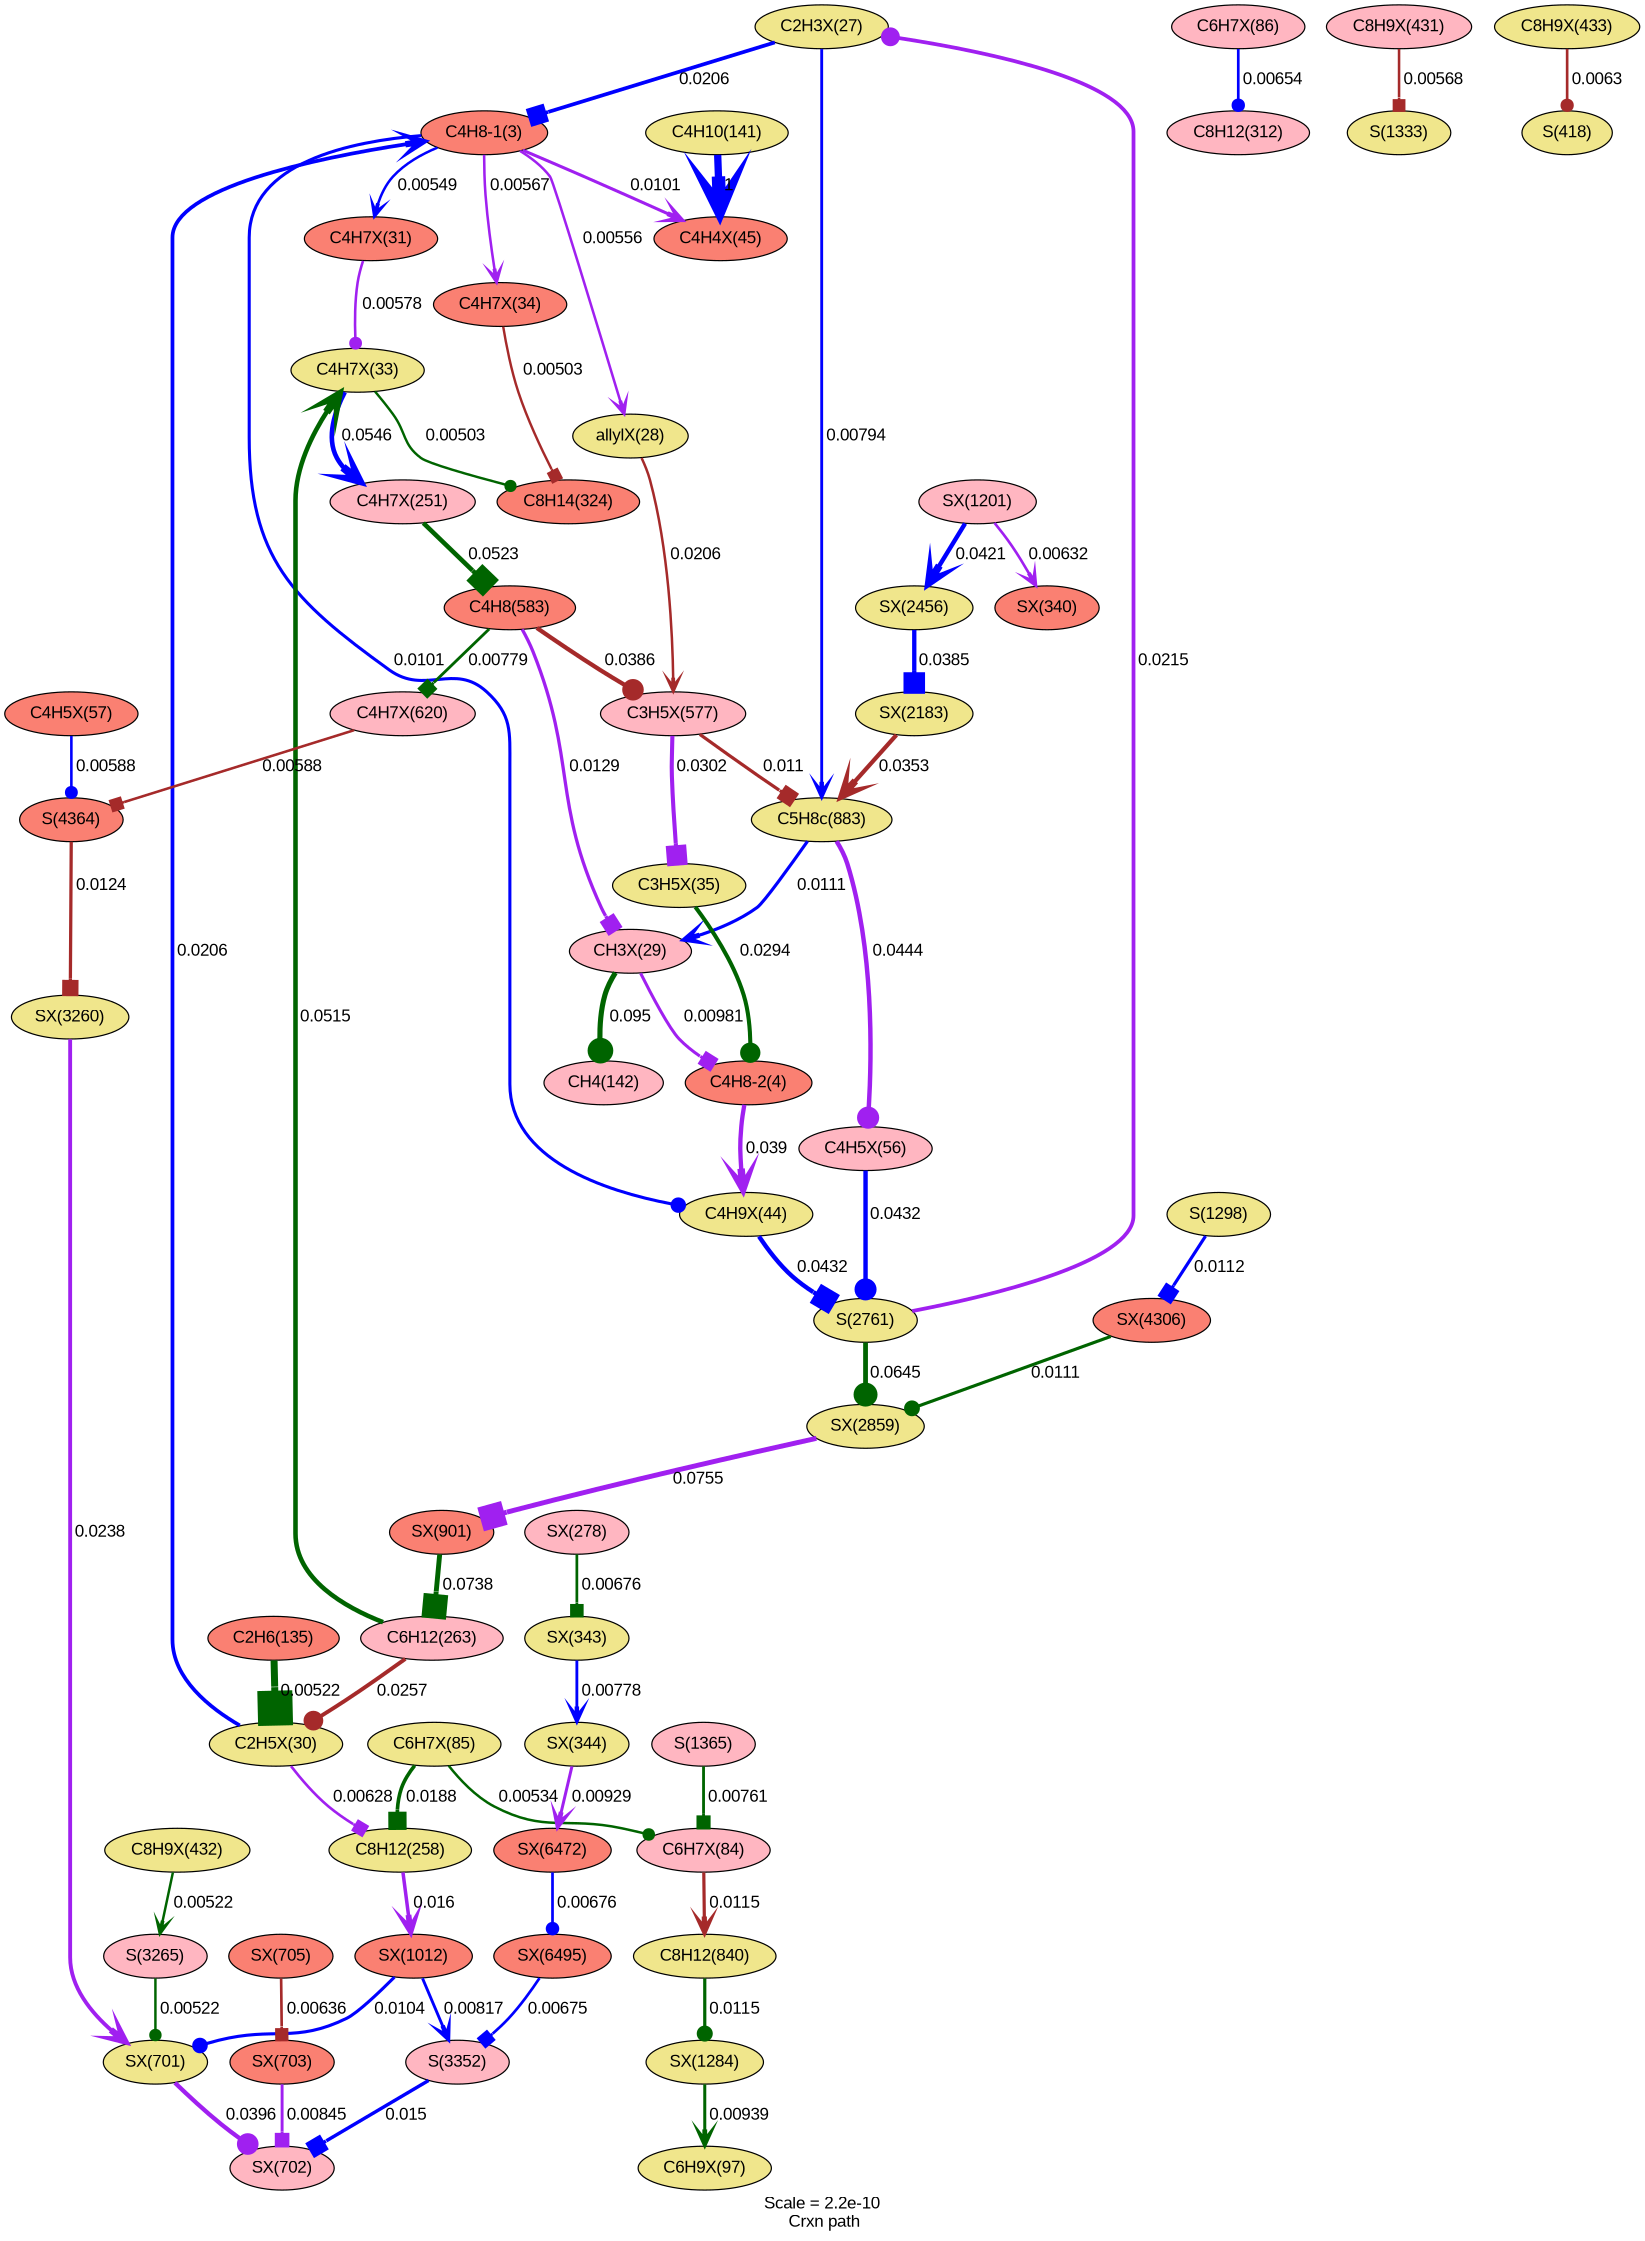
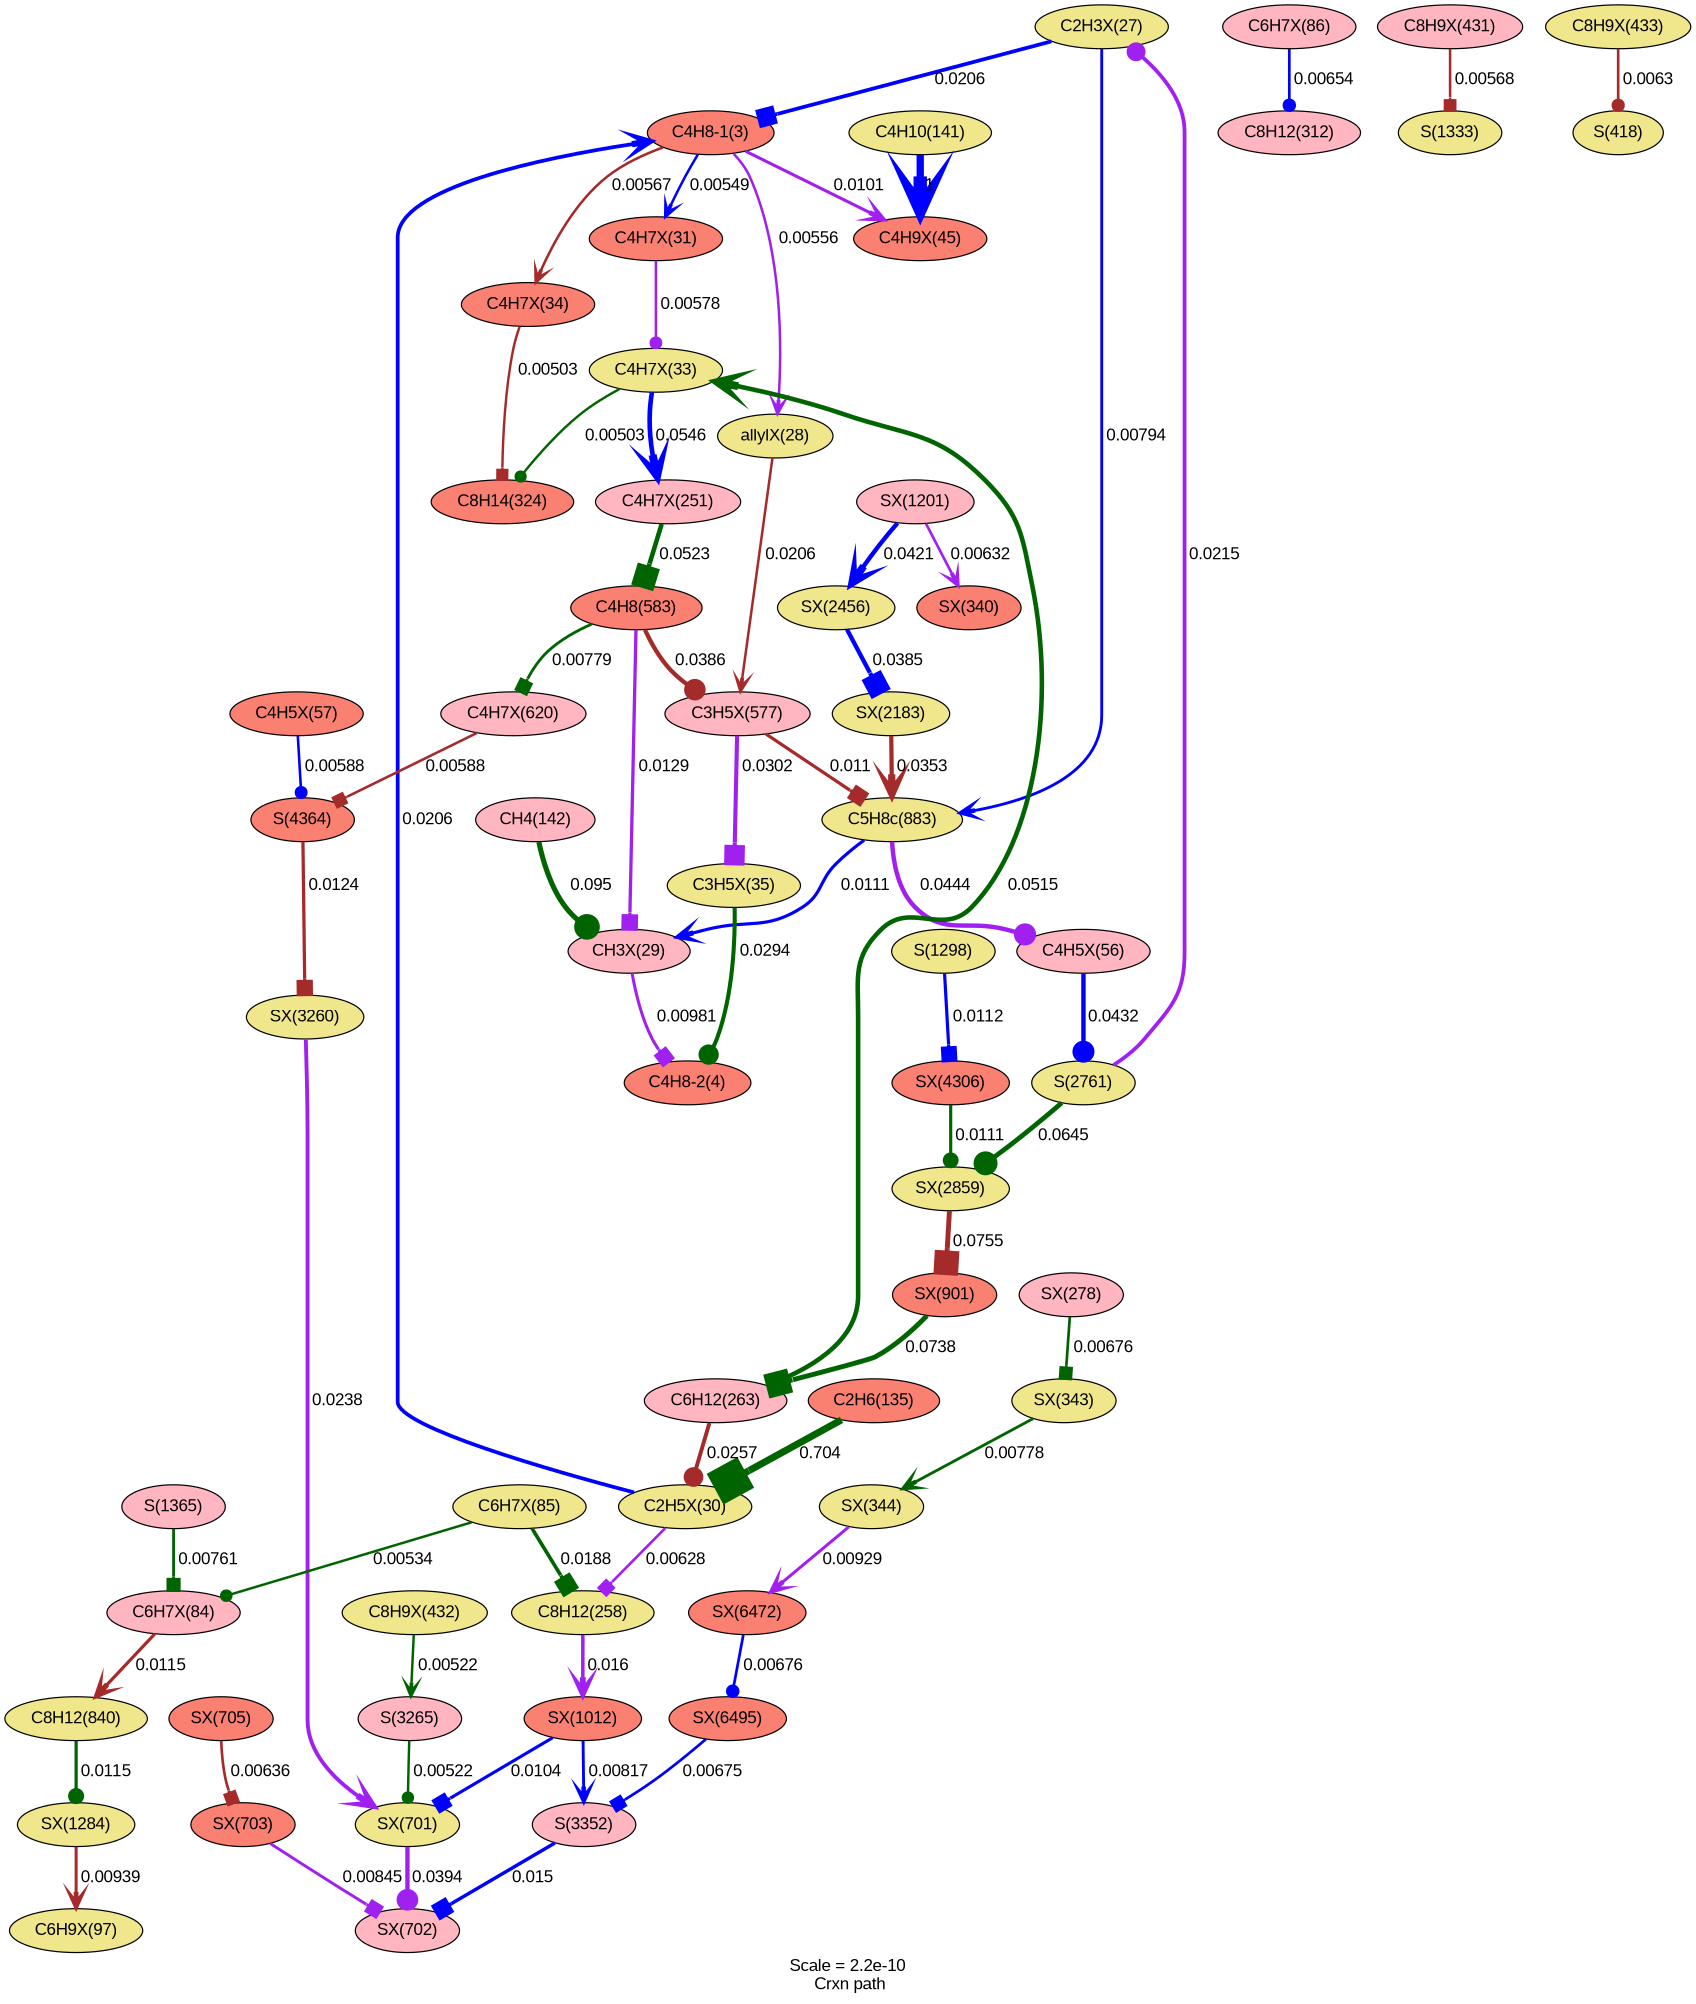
edge "C4H8-1(3)" -> "C4H7X(34)": color purple -> brown
node "C4H4X(45)": label "C4H4X(45)" -> "C4H9X(45)"
edge "CH3X(29)" -> "CH4(142)": reversed
node "C4H9X(44)": removed
edge "SX(2859)" -> "SX(901)": color purple -> brown
edge "SX(343)" -> "SX(344)": color blue -> darkgreen
edge "C2H6(135)" -> "C2H5X(30)": label " 0.00522" -> " 0.704"
edge "SX(1012)" -> "SX(701)": arrowhead dot -> box
edge "SX(1284)" -> "C6H9X(97)": color darkgreen -> brown
edge "SX(701)" -> "SX(702)": label " 0.0396" -> " 0.0394"
